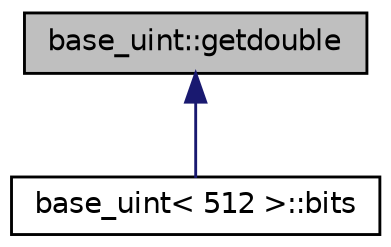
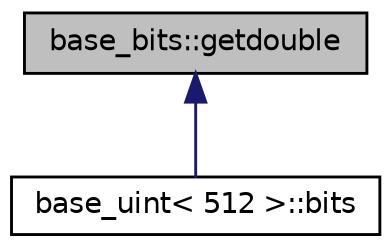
node "base_uint::getdouble": label "base_uint::getdouble" -> "base_bits::getdouble"
